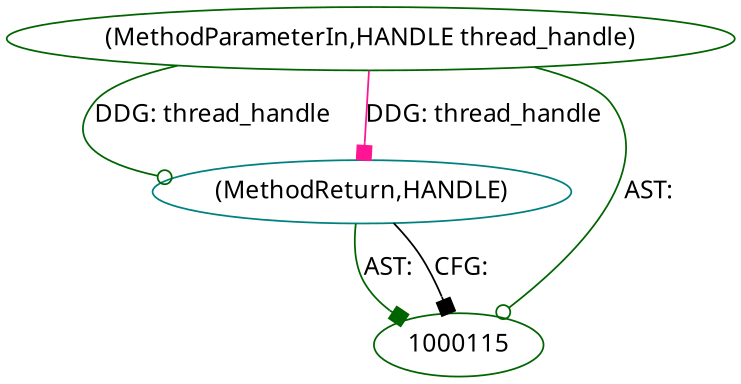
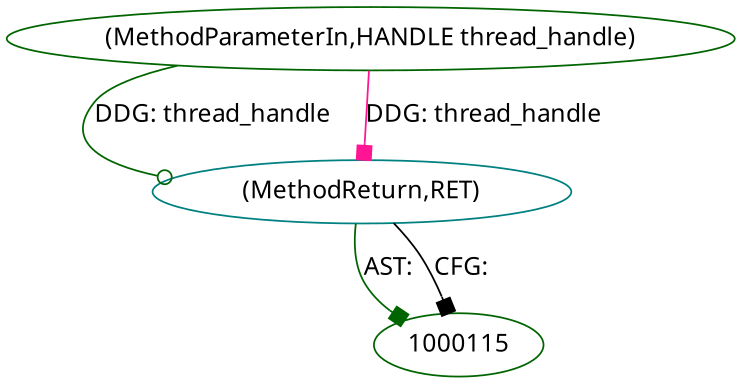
edge "(MethodParameterIn,HANDLE thread_handle)" -> "1000115": removed, label "AST:"
node "(MethodReturn,HANDLE)": label "(MethodReturn,HANDLE)" -> "(MethodReturn,RET)"
